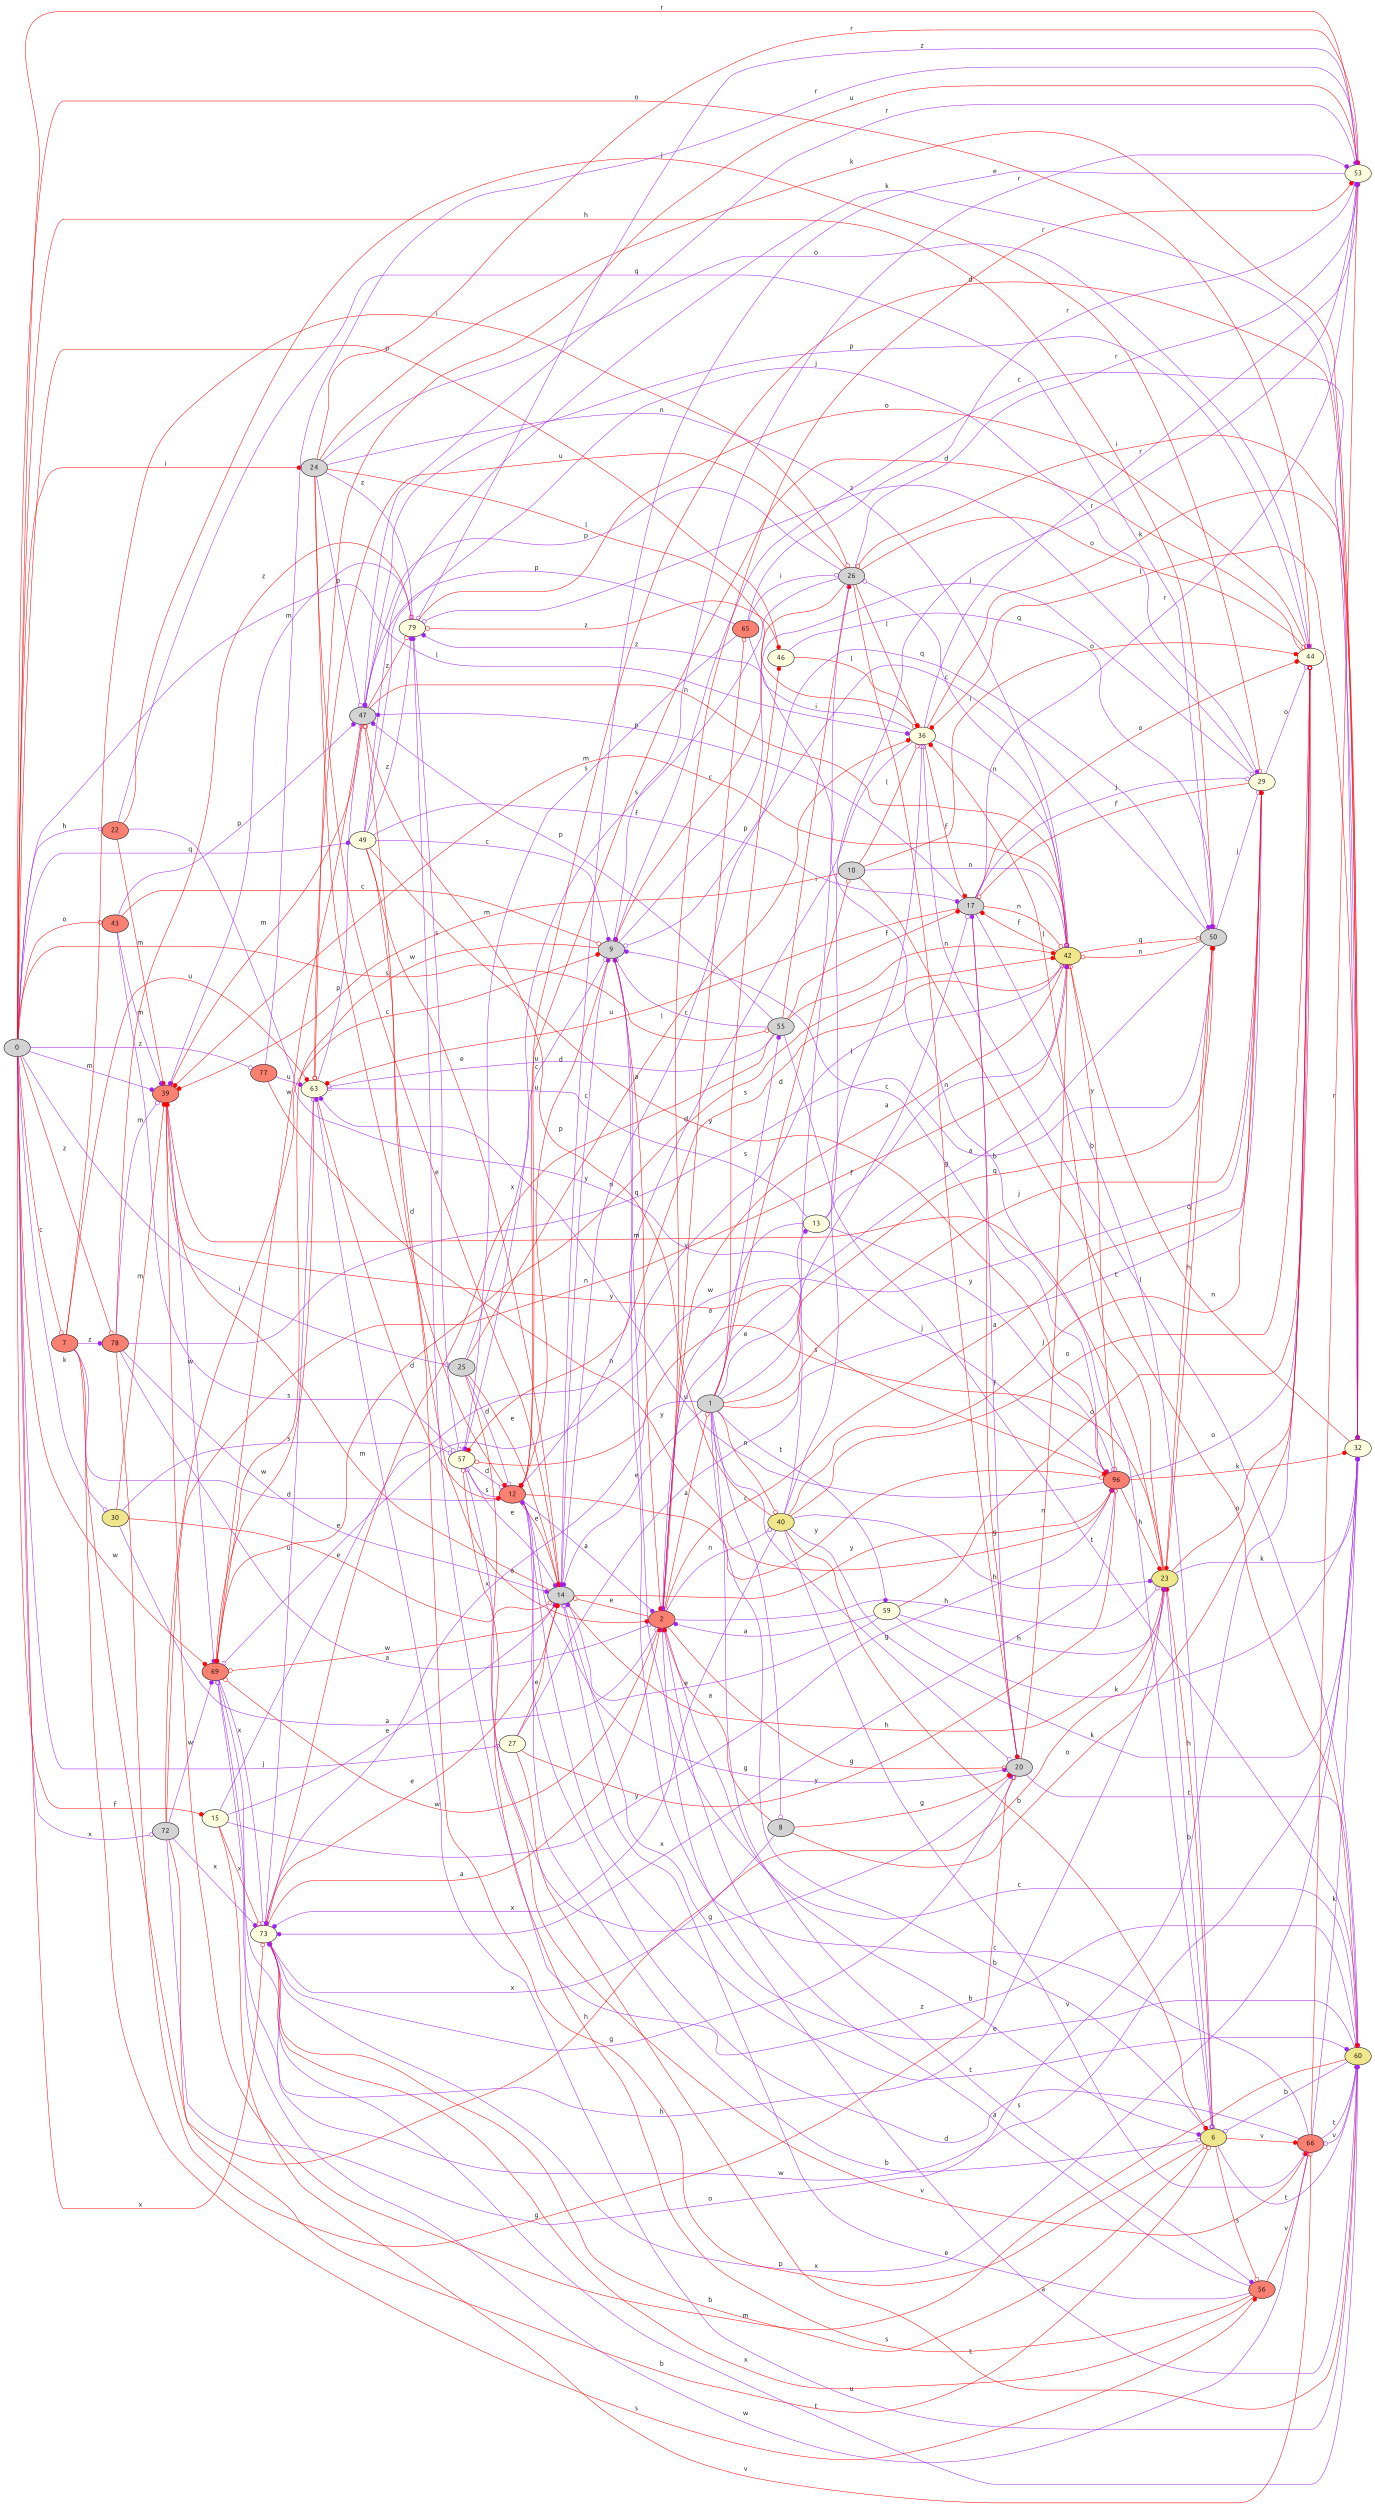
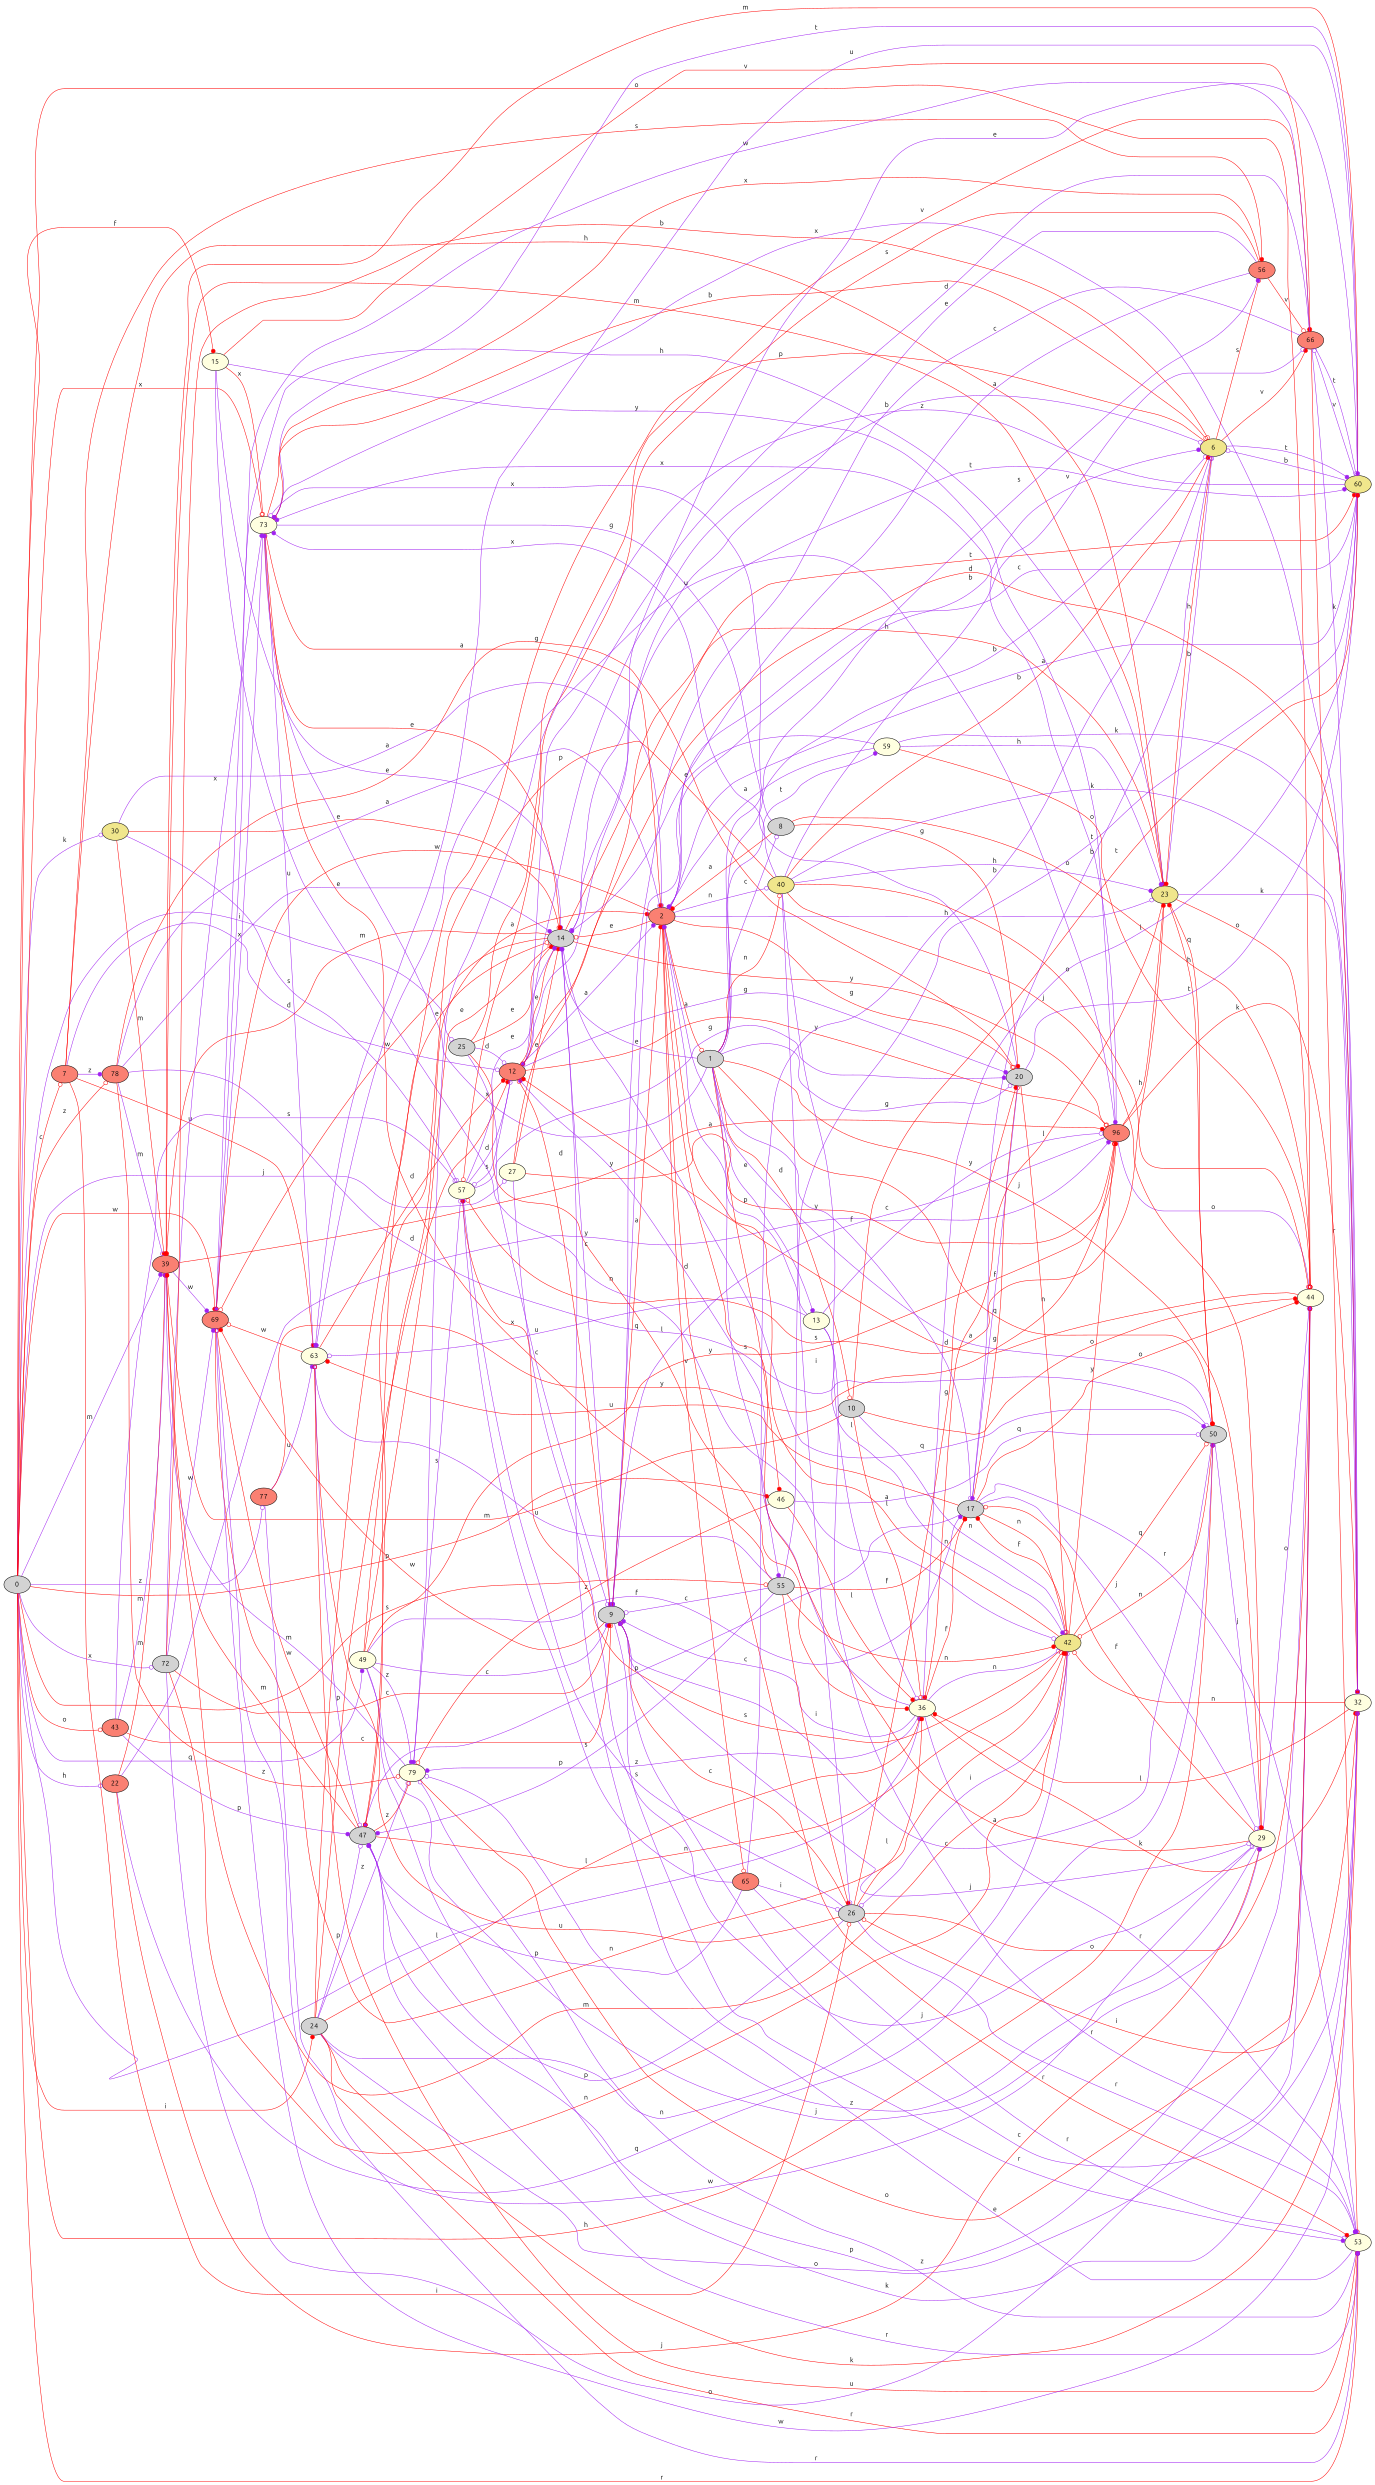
edge "36" -> "9": added, label "c"
edge "69" -> "23": arrowhead odot -> dot
edge "66" -> "69": arrowhead odot -> dot
